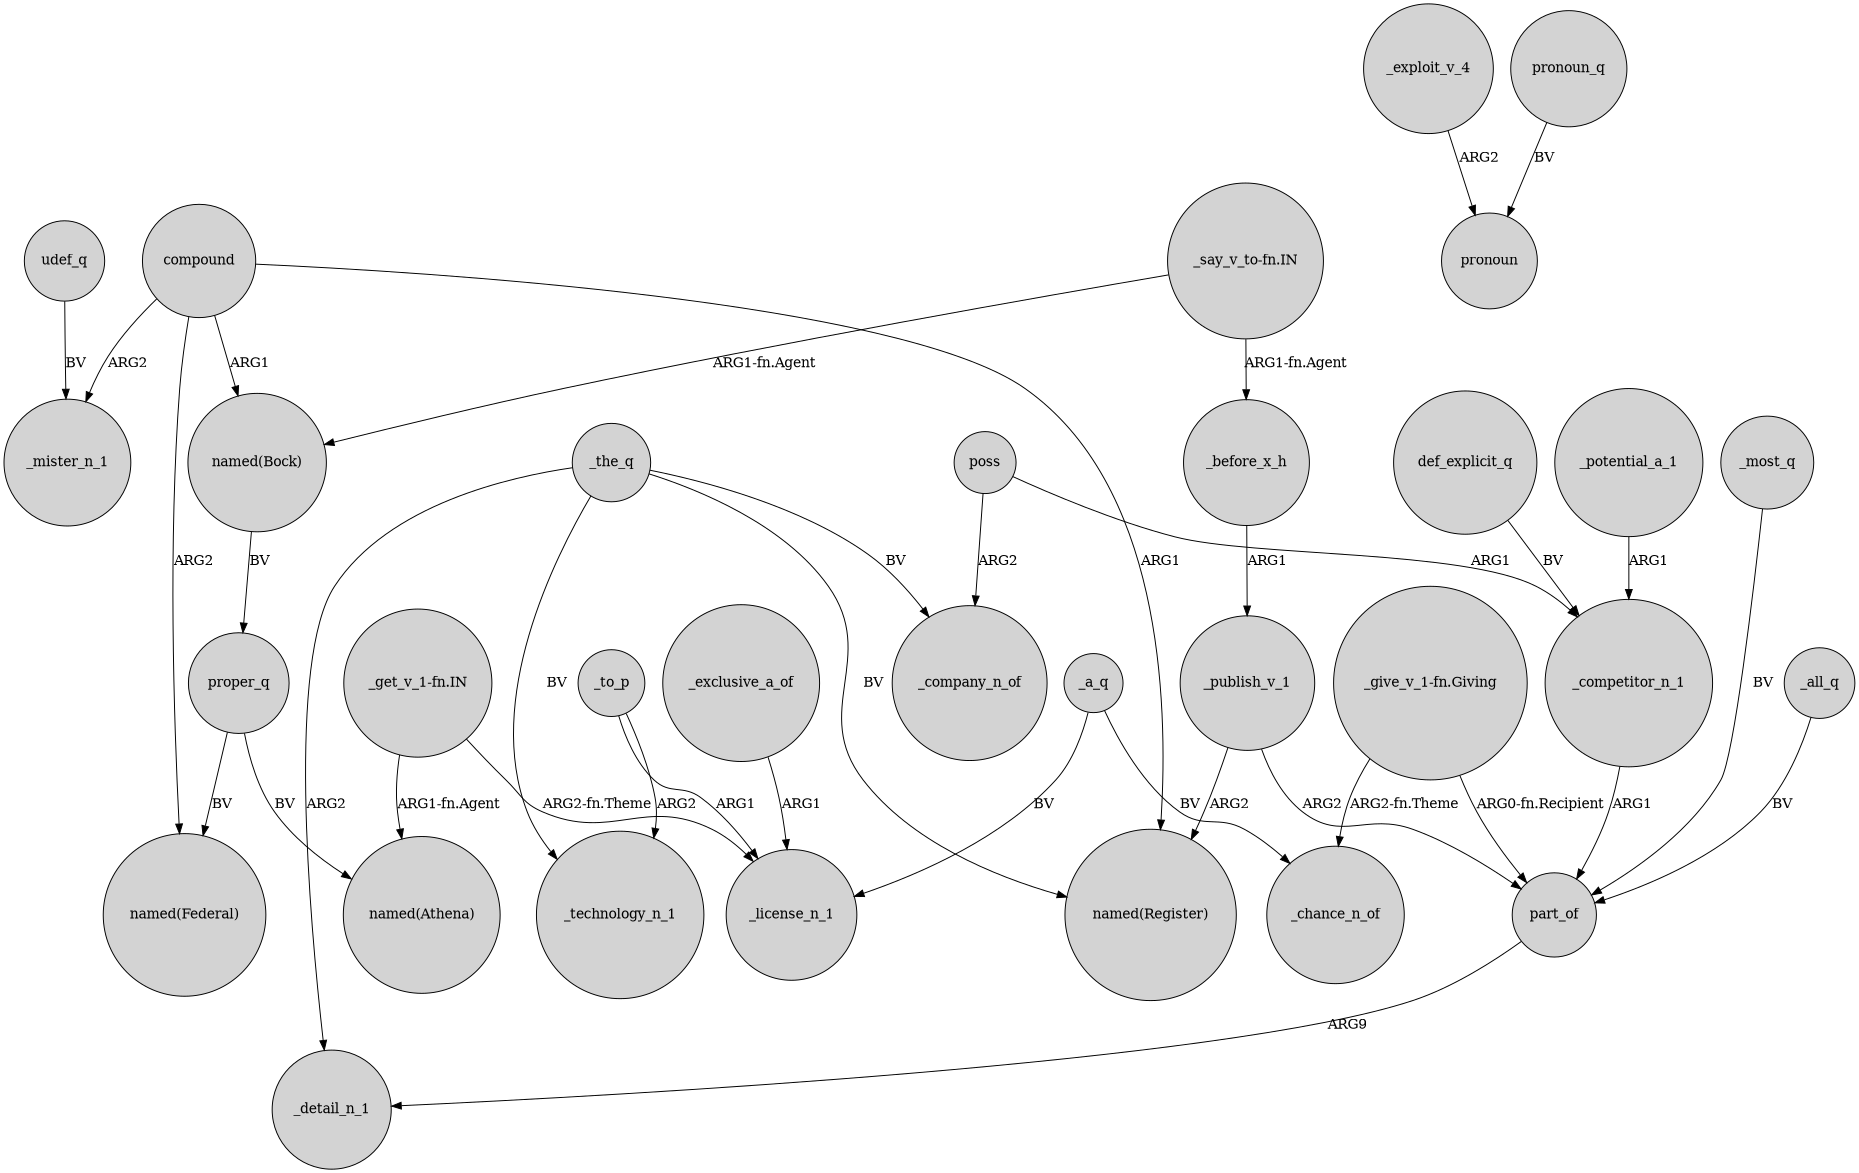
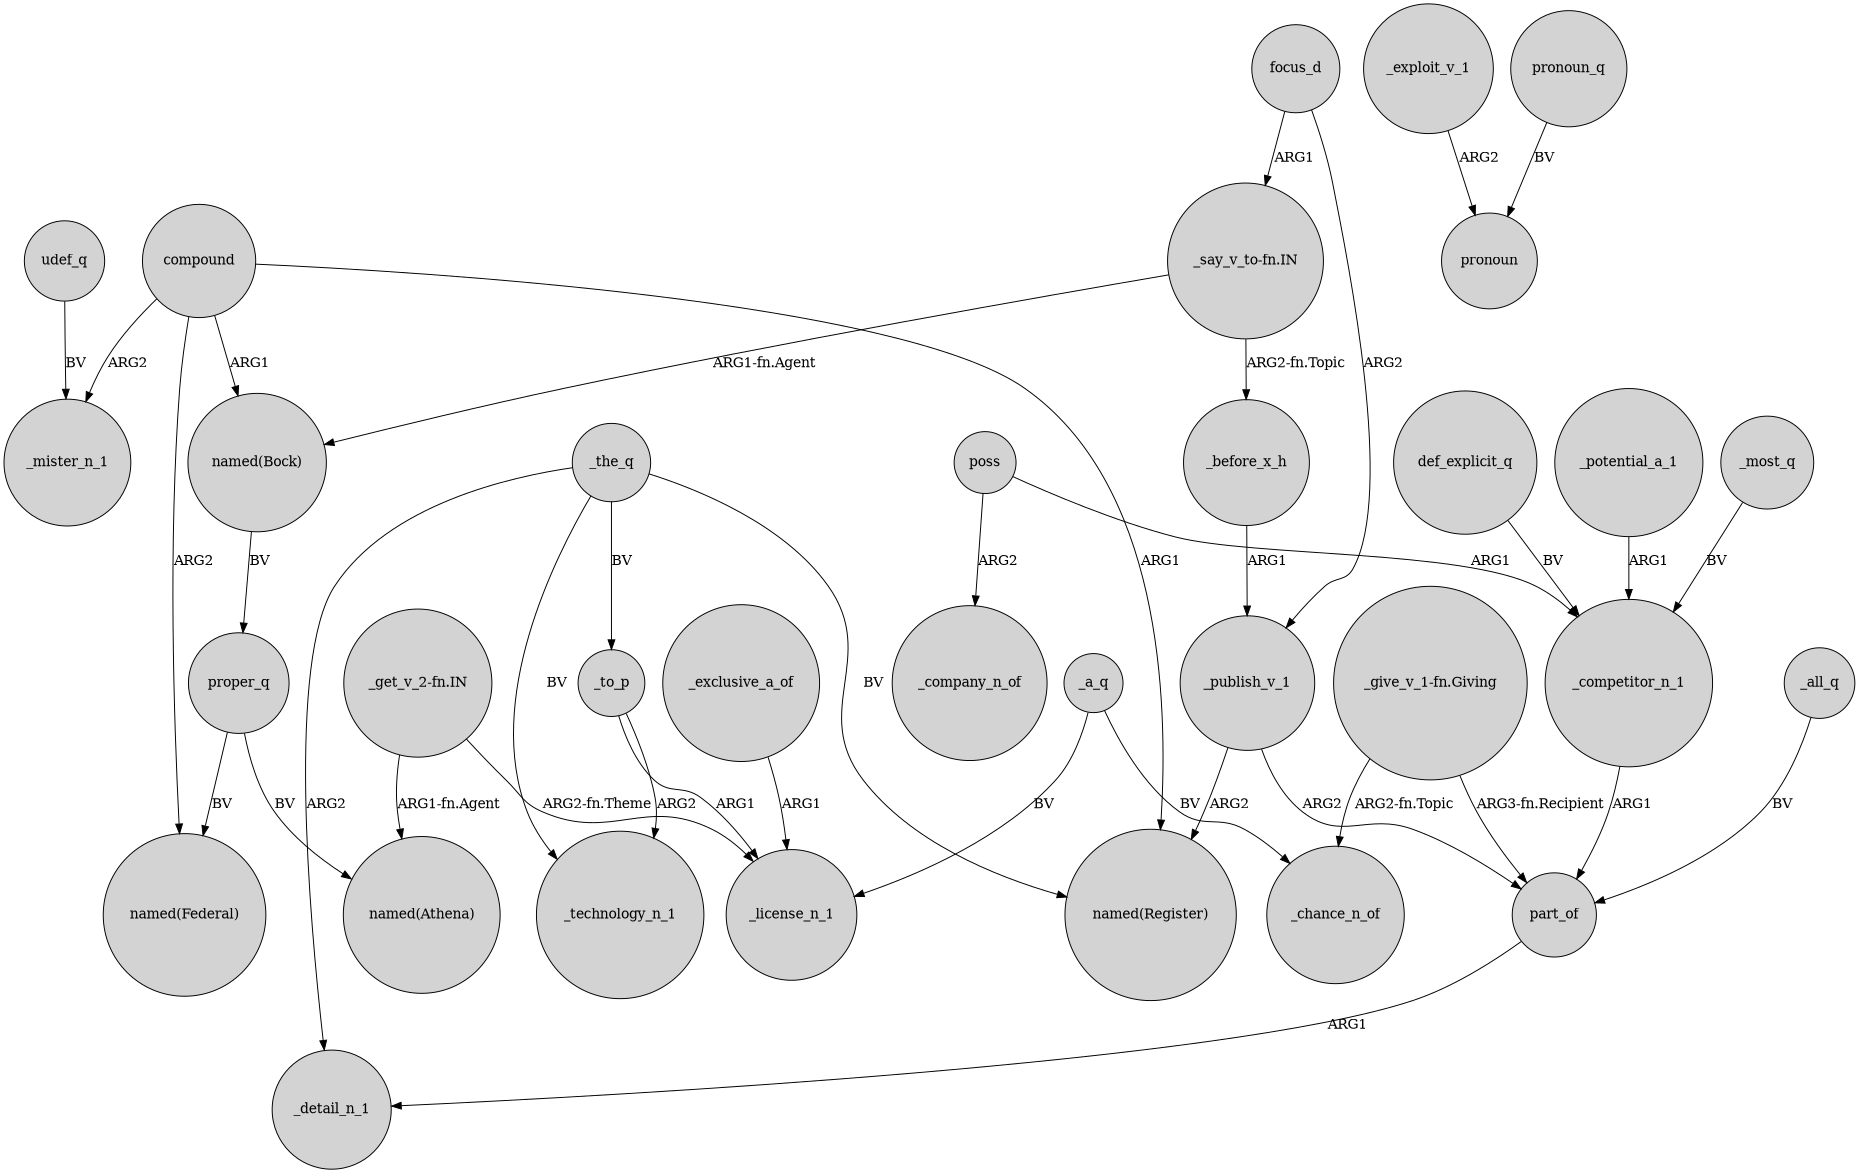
node "focus_d": added
node "_exploit_v_4": label "_exploit_v_4" -> "_exploit_v_1"
edge "_say_v_to-fn.IN" -> "_before_x_h": label "ARG1-fn.Agent" -> "ARG2-fn.Topic"
edge "_the_q" -> "_company_n_of": now "_the_q" -> "_to_p"
node "_get_v_1-fn.IN": label "_get_v_1-fn.IN" -> "_get_v_2-fn.IN"
edge "_most_q" -> "part_of": now "_most_q" -> "_competitor_n_1"
edge "_give_v_1-fn.Giving" -> "_chance_n_of": label "ARG2-fn.Theme" -> "ARG2-fn.Topic"
edge "_give_v_1-fn.Giving" -> "part_of": label "ARG0-fn.Recipient" -> "ARG3-fn.Recipient"
edge "part_of" -> "_detail_n_1": label "ARG9" -> "ARG1"
